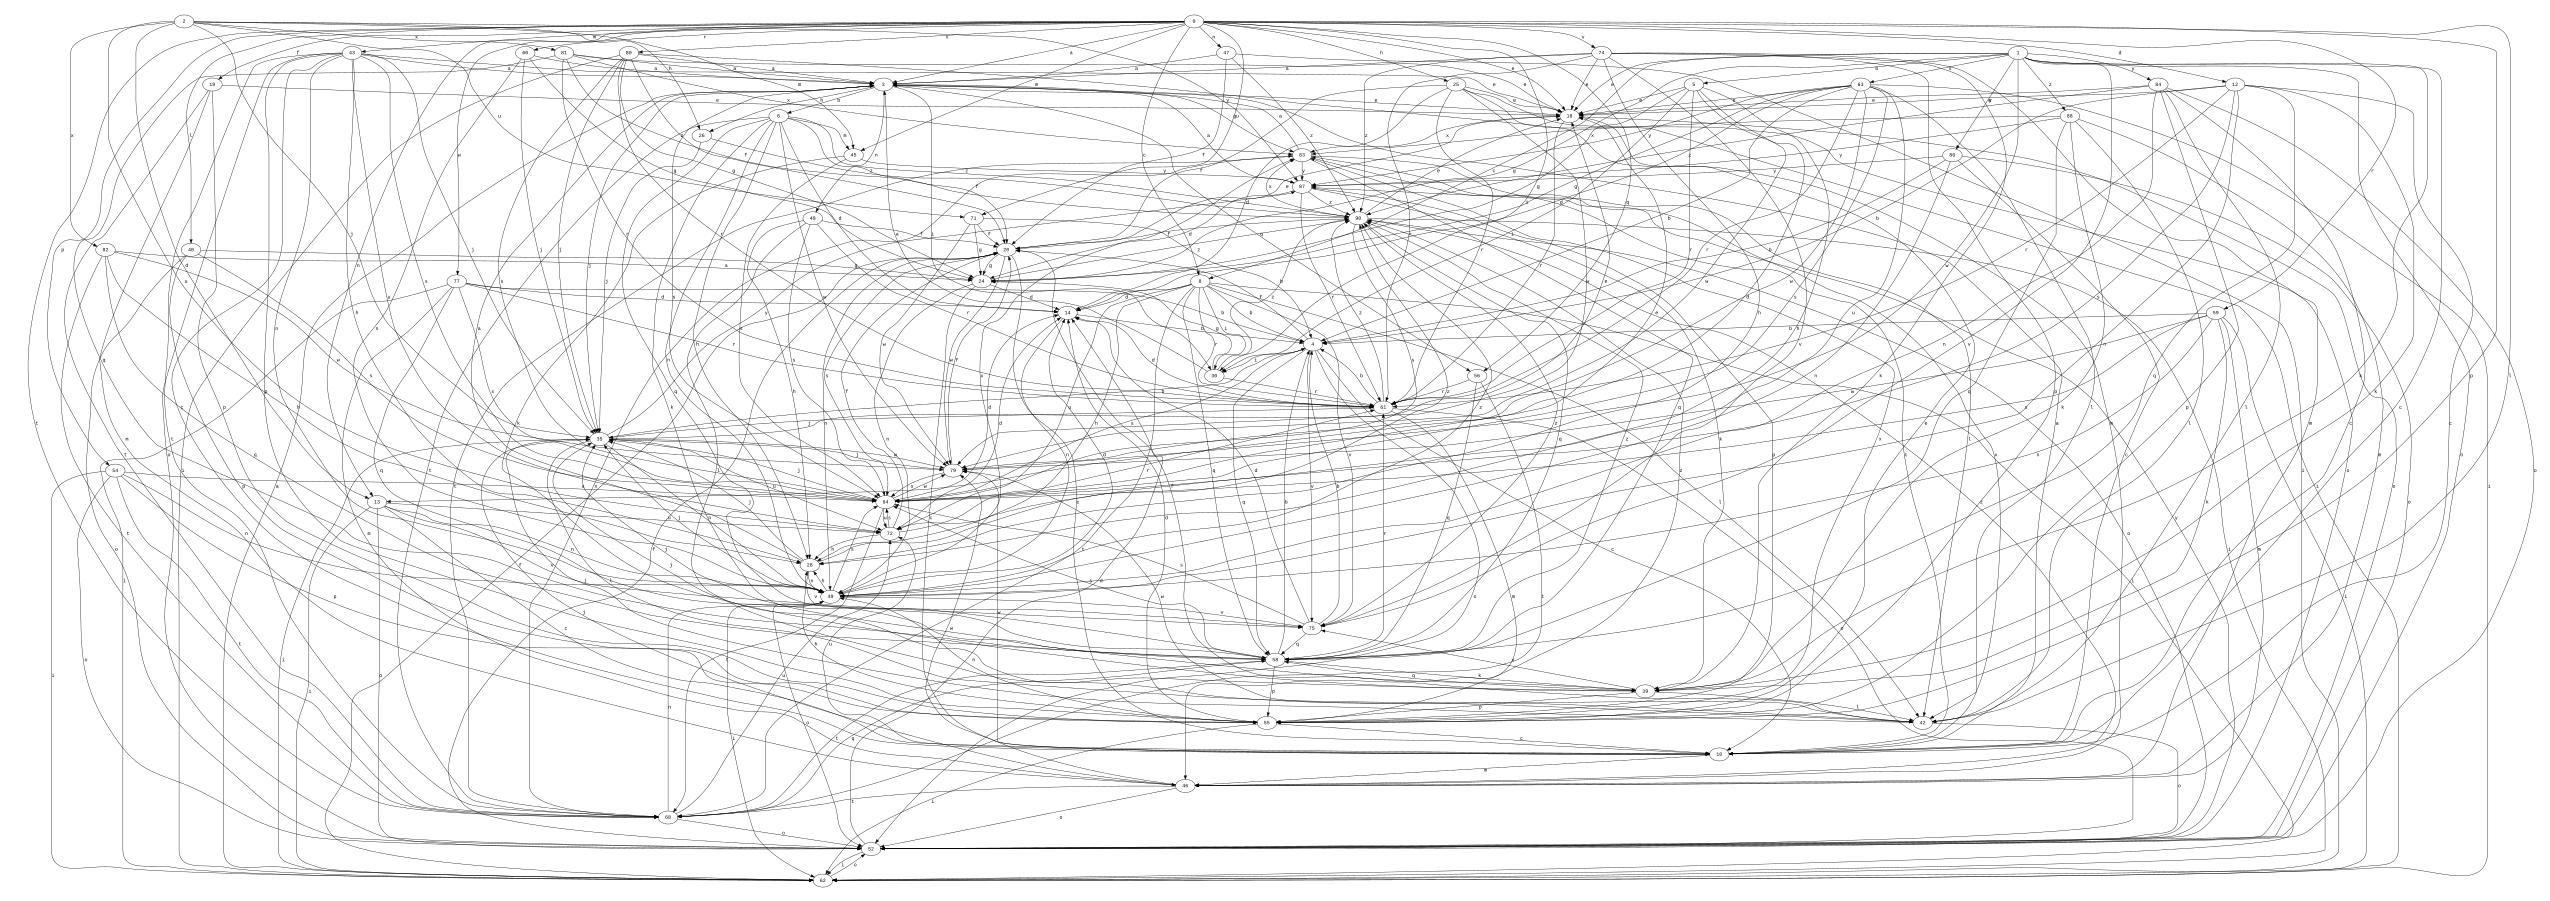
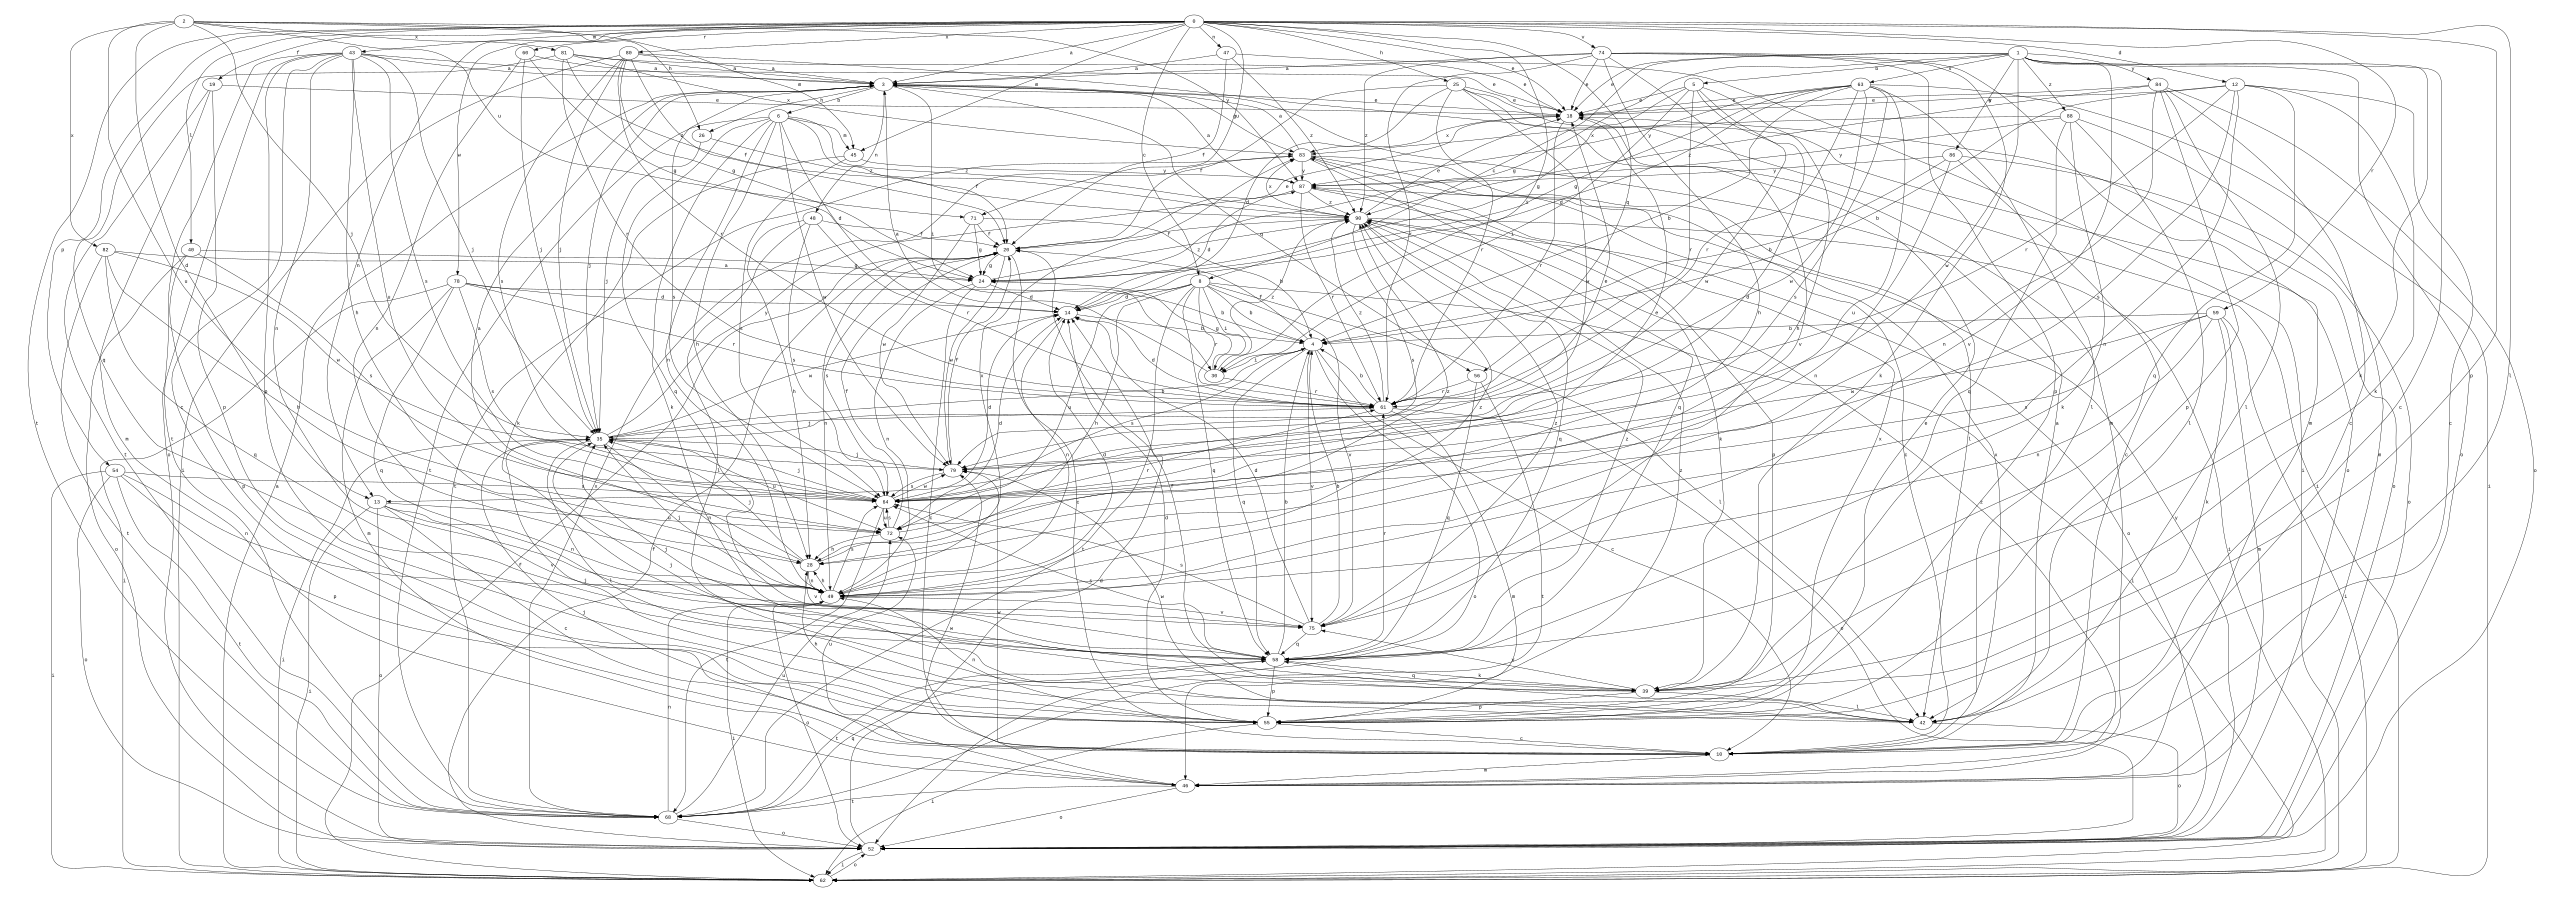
edge "87" -> "24": now "87" -> "14"
node "77": label "77" -> "78"
edge "35" -> "79": now "35" -> "14"
